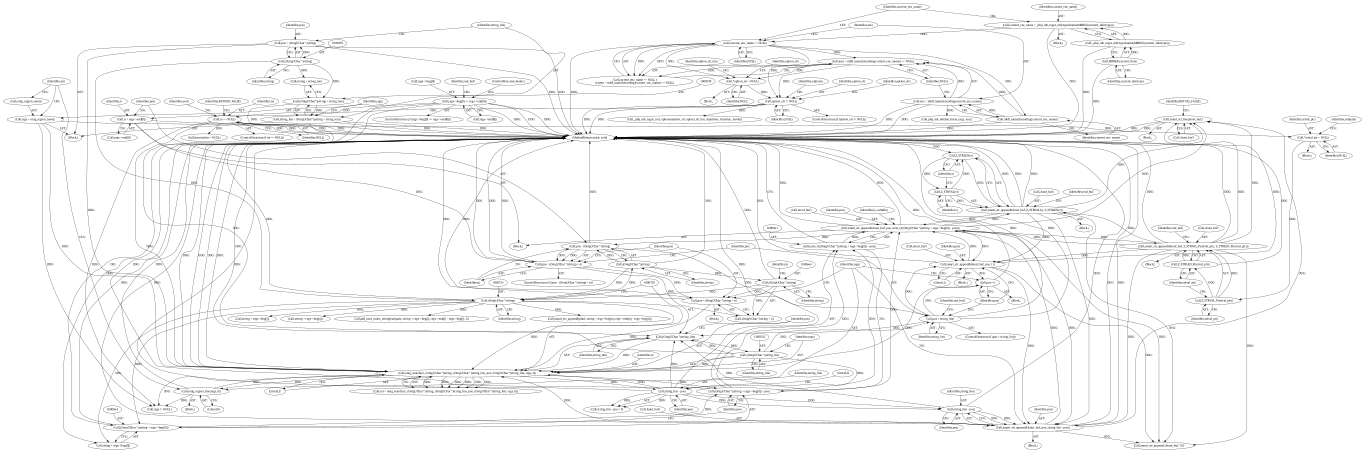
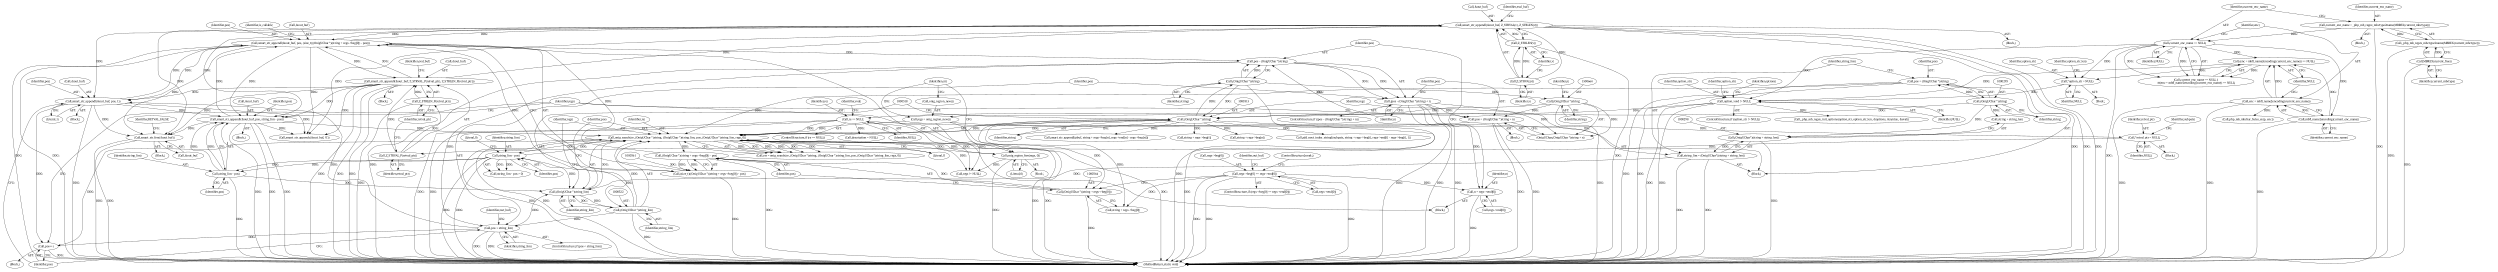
node "(Identifier,RETURN_FALSE)": removed
node "(Call,option_str != NULL)": label "(Call,option_str != NULL)" -> "(Call,option_void != NULL)"
edge "(MethodReturn,static void)" -> "(Call,Z_STRLEN(v))": reversed
edge "(Call,n = regs->end[0])" -> "(Call,(pos - (OnigUChar *)string) < n)": reversed
edge "(Call,(size_t)((OnigUChar *)(string + regs->beg[0]) - pos))" -> "(MethodReturn,static void)": label "CFG: " -> "DDG: "
edge "1000361" -> "(Call,(size_t)((OnigUChar *)(string + regs->beg[0]) - pos))": label "AST: " -> "DDG: "
node "(Call,(OnigUChar *)string + n)": label "(Call,(OnigUChar *)string + n)" -> "(OnigUChar,(OnigUChar *)string + n)"
